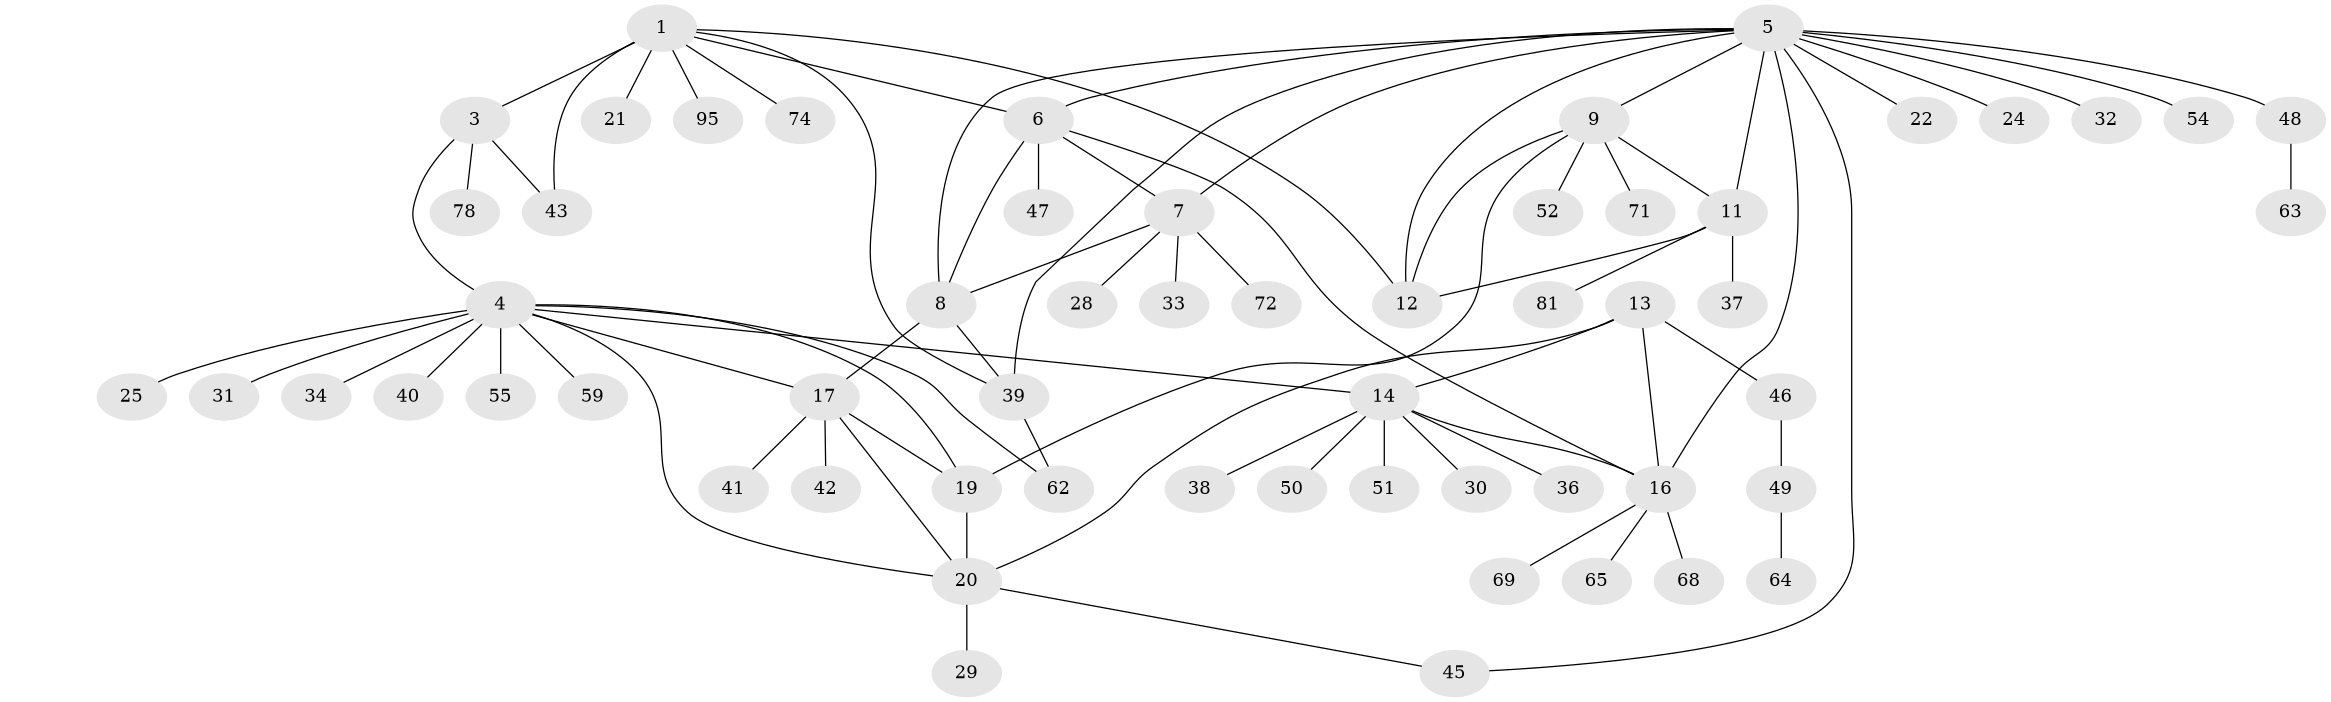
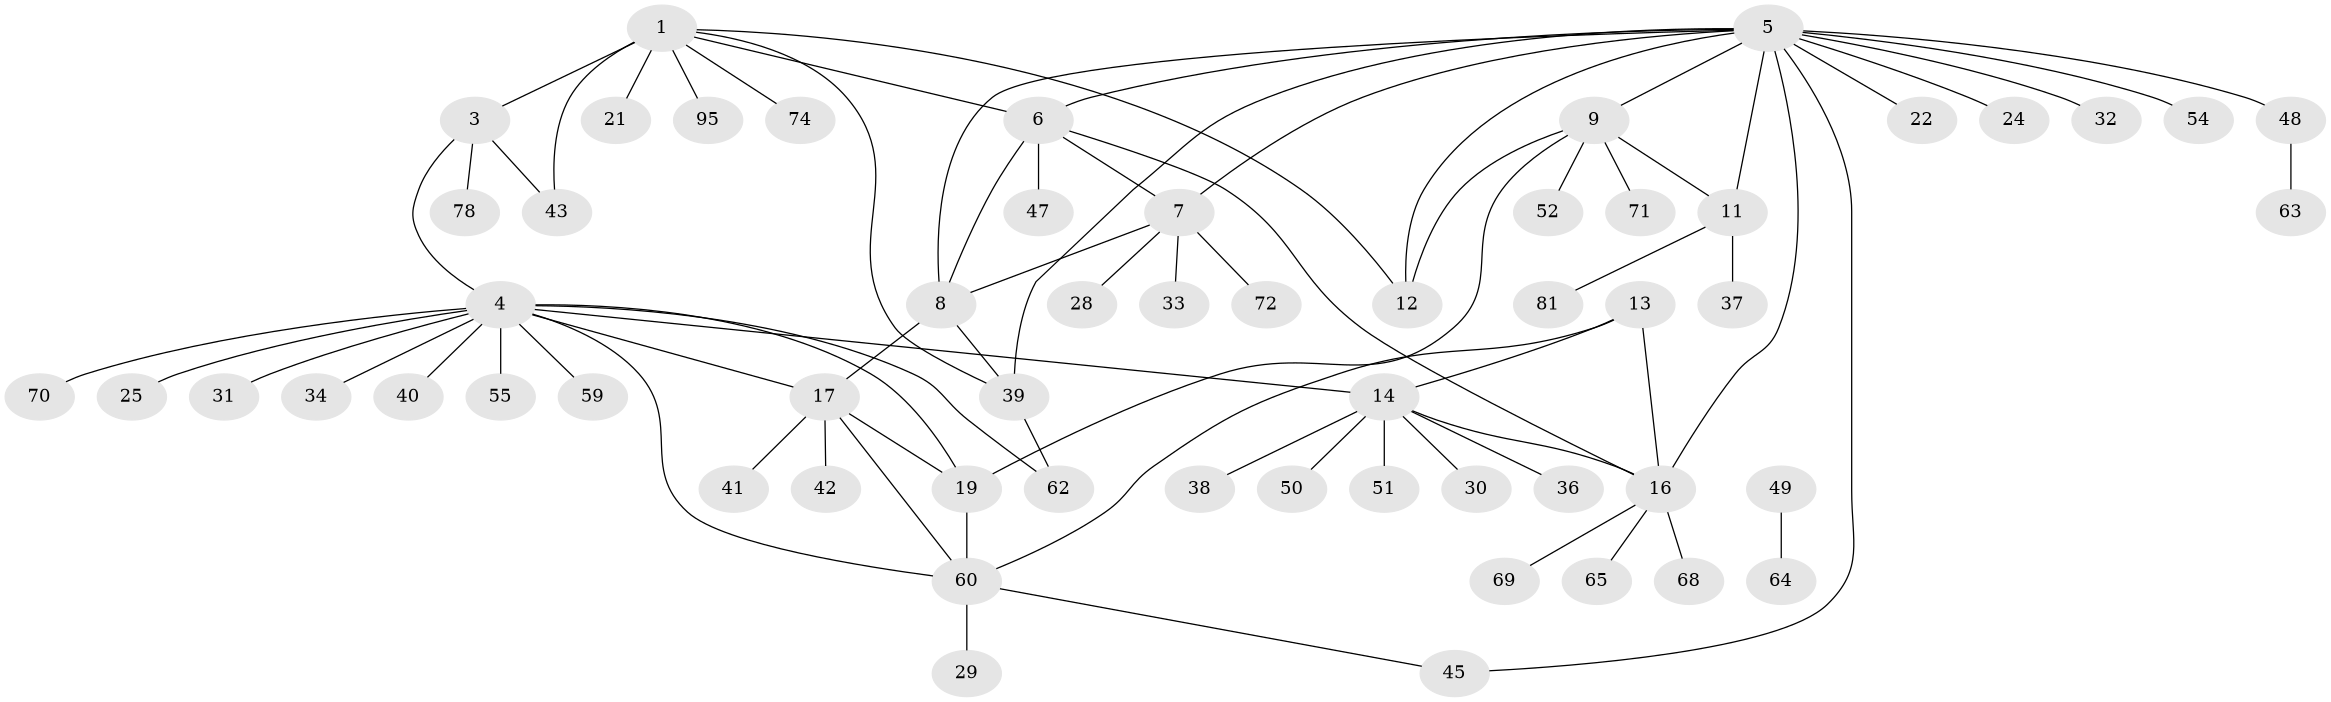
edge "11" -- "12": removed
node "70": added
node "46": removed
node "20": label "20" -> "60"
